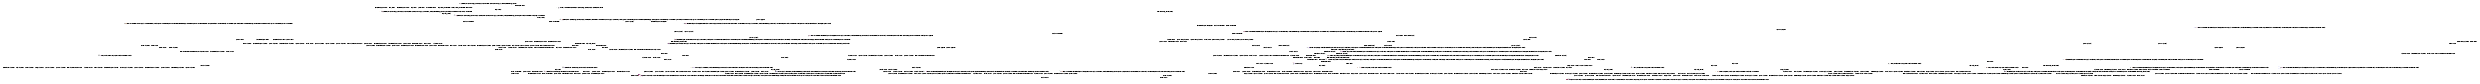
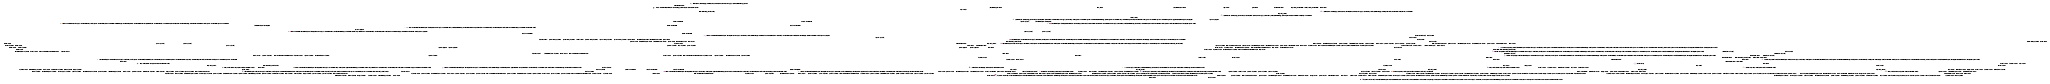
edge "g" -> "i": added, label "KEXINIT / KEXINIT"
edge "i" -> "ff": added, label "KEX30 / KEX31+NEWKEYS"
